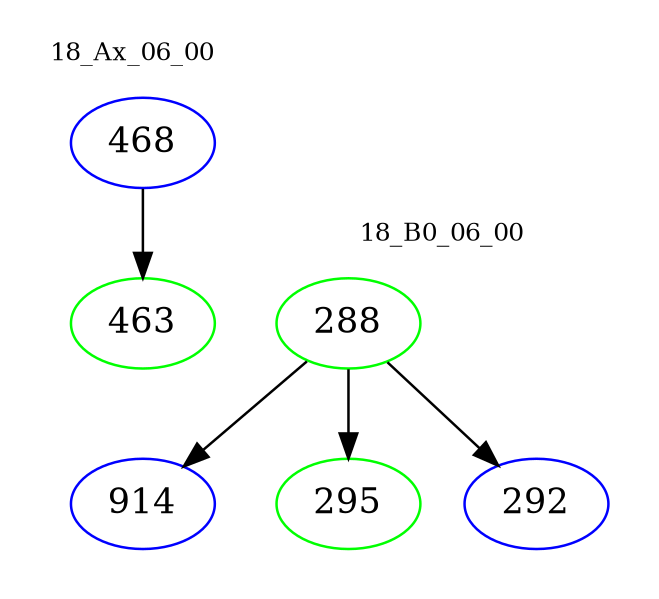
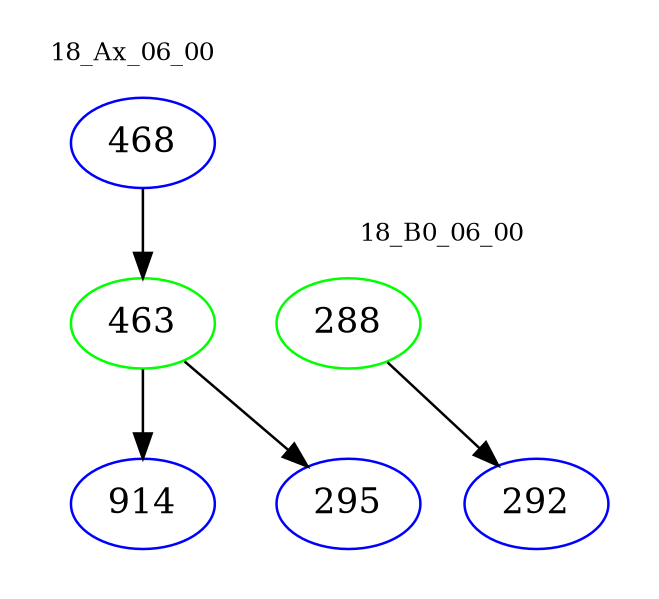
edge "288" -> "914": now "463" -> "914"
edge "288" -> "295": now "463" -> "295"
node "295": color green -> blue
